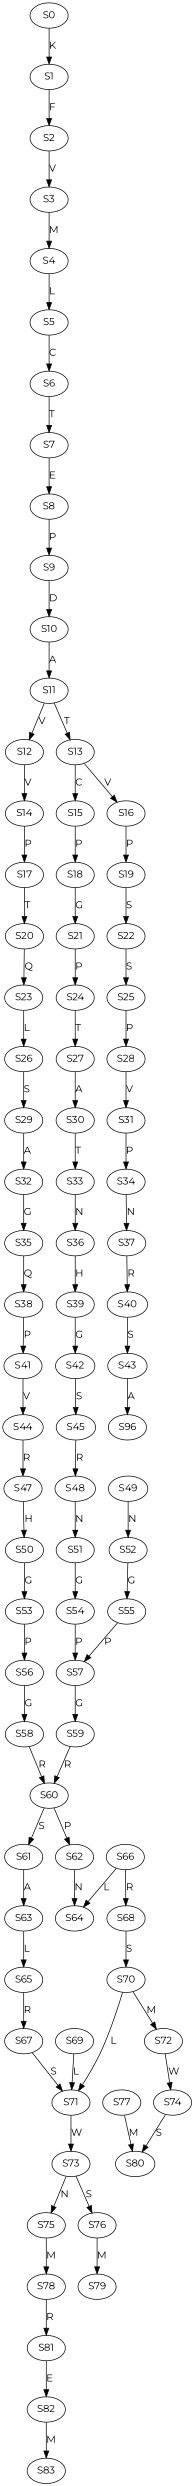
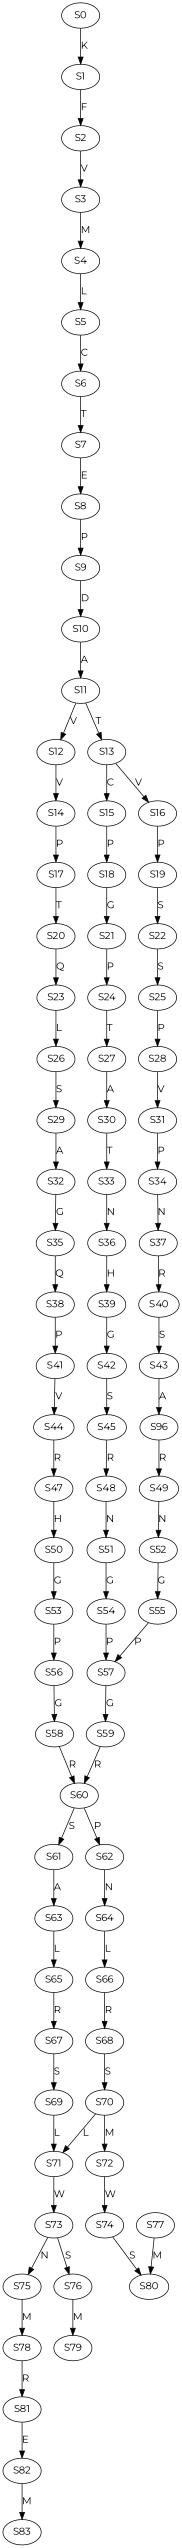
edge "S96" -> "S49": added, label "R"
edge "S66" -> "S64": reversed
edge "S67" -> "S71": now "S67" -> "S69"
